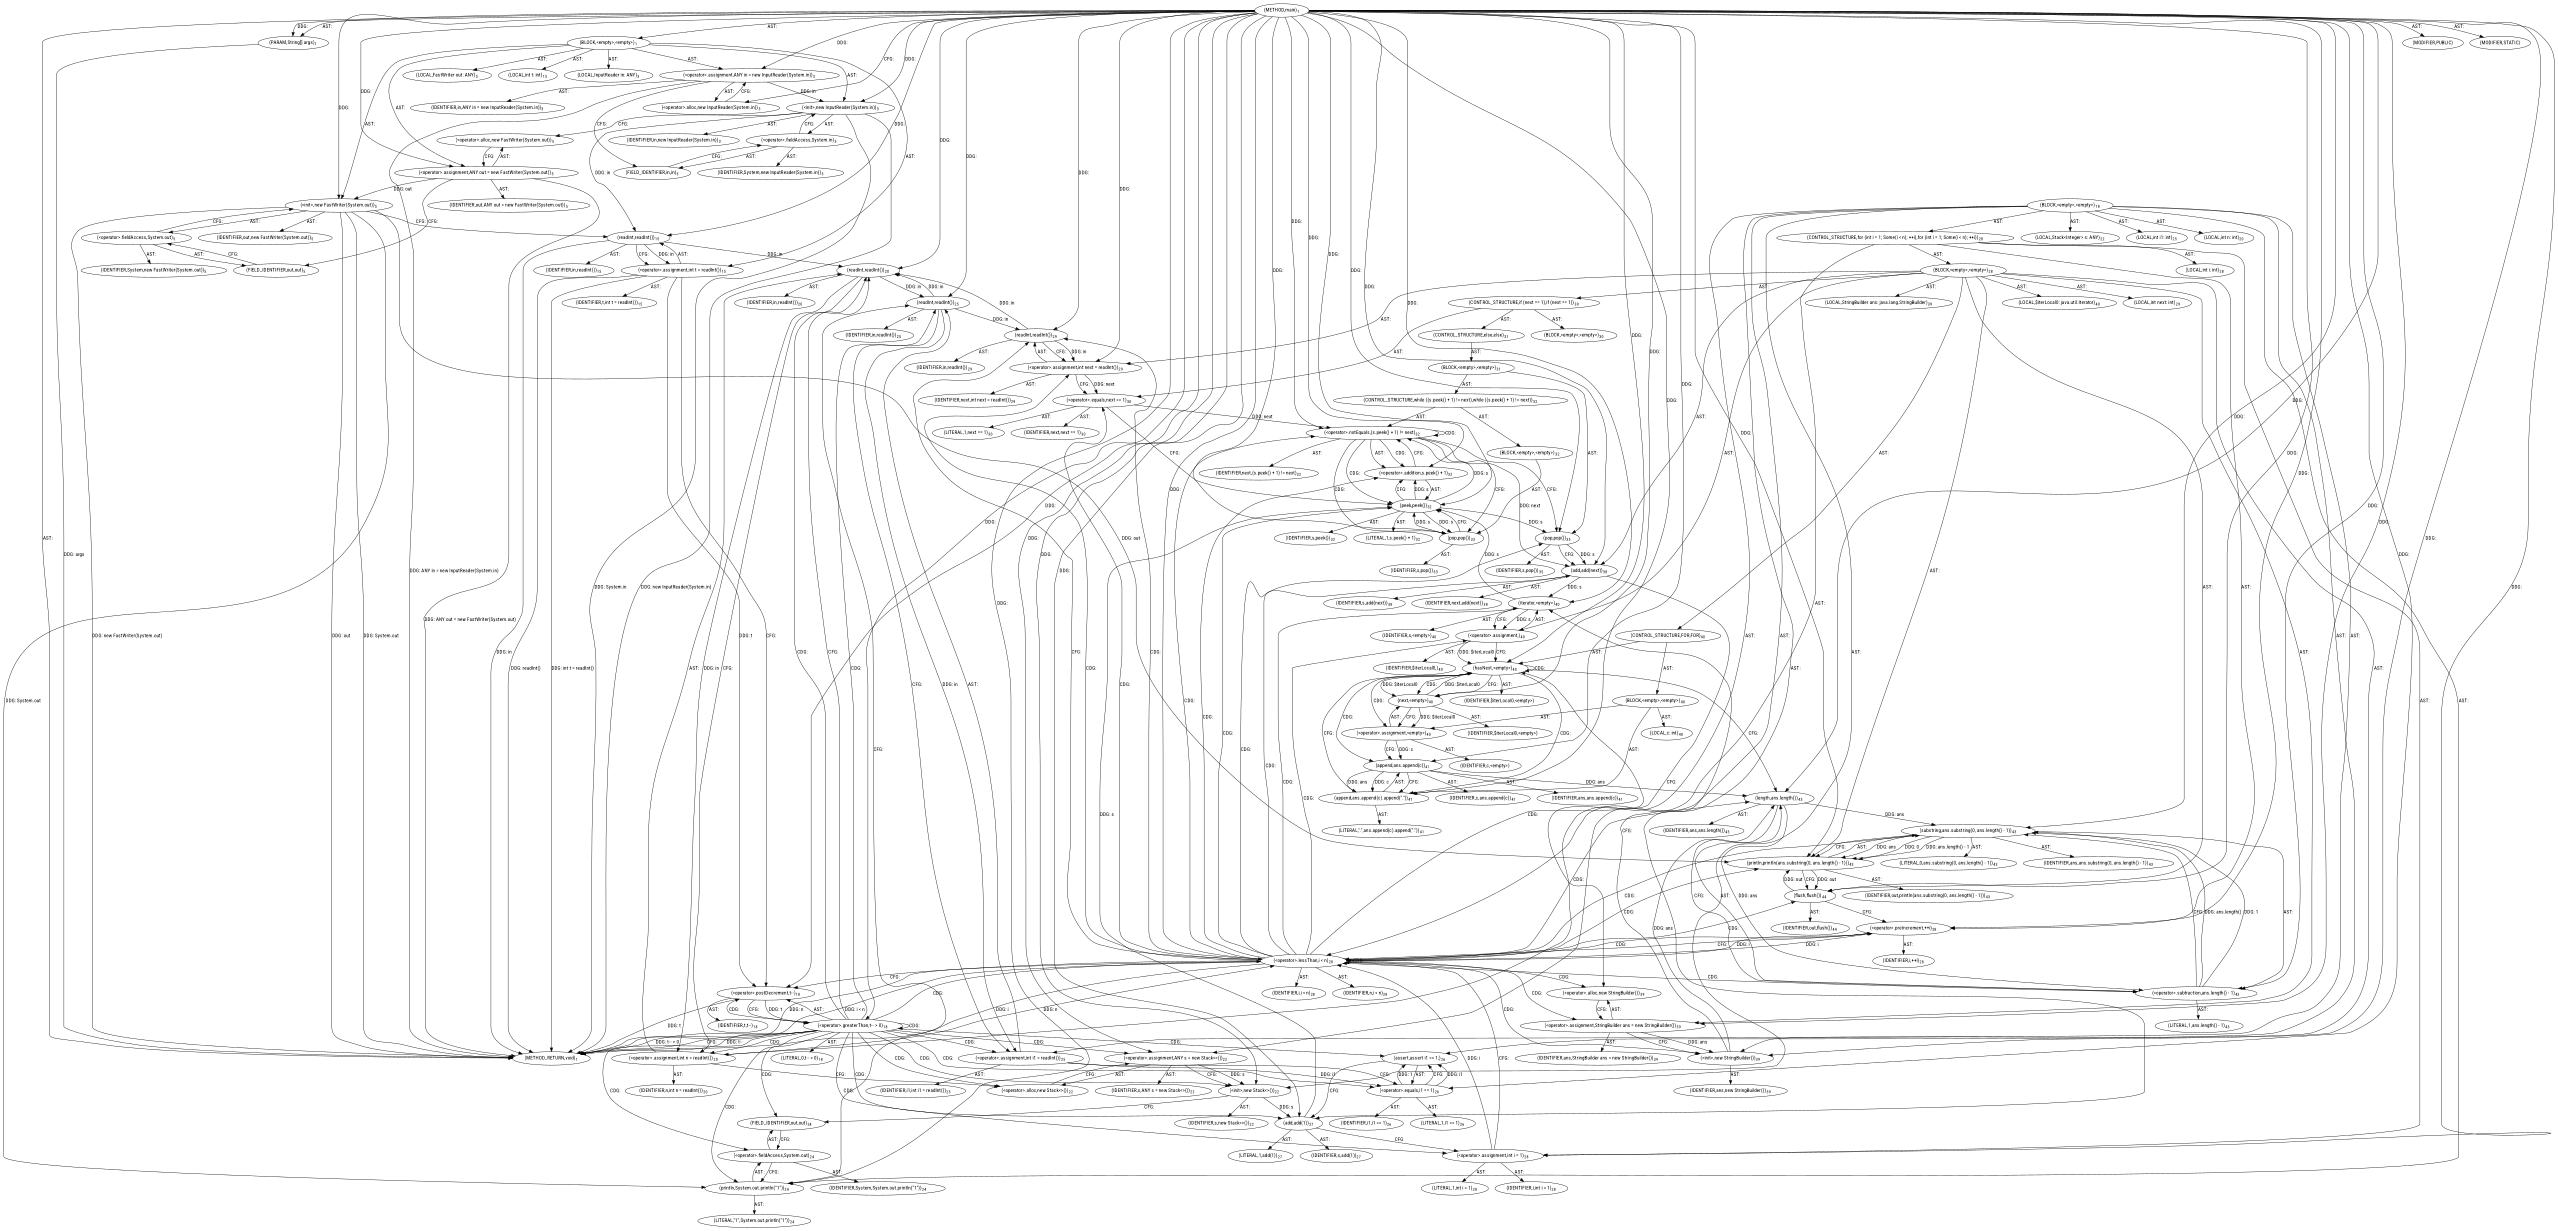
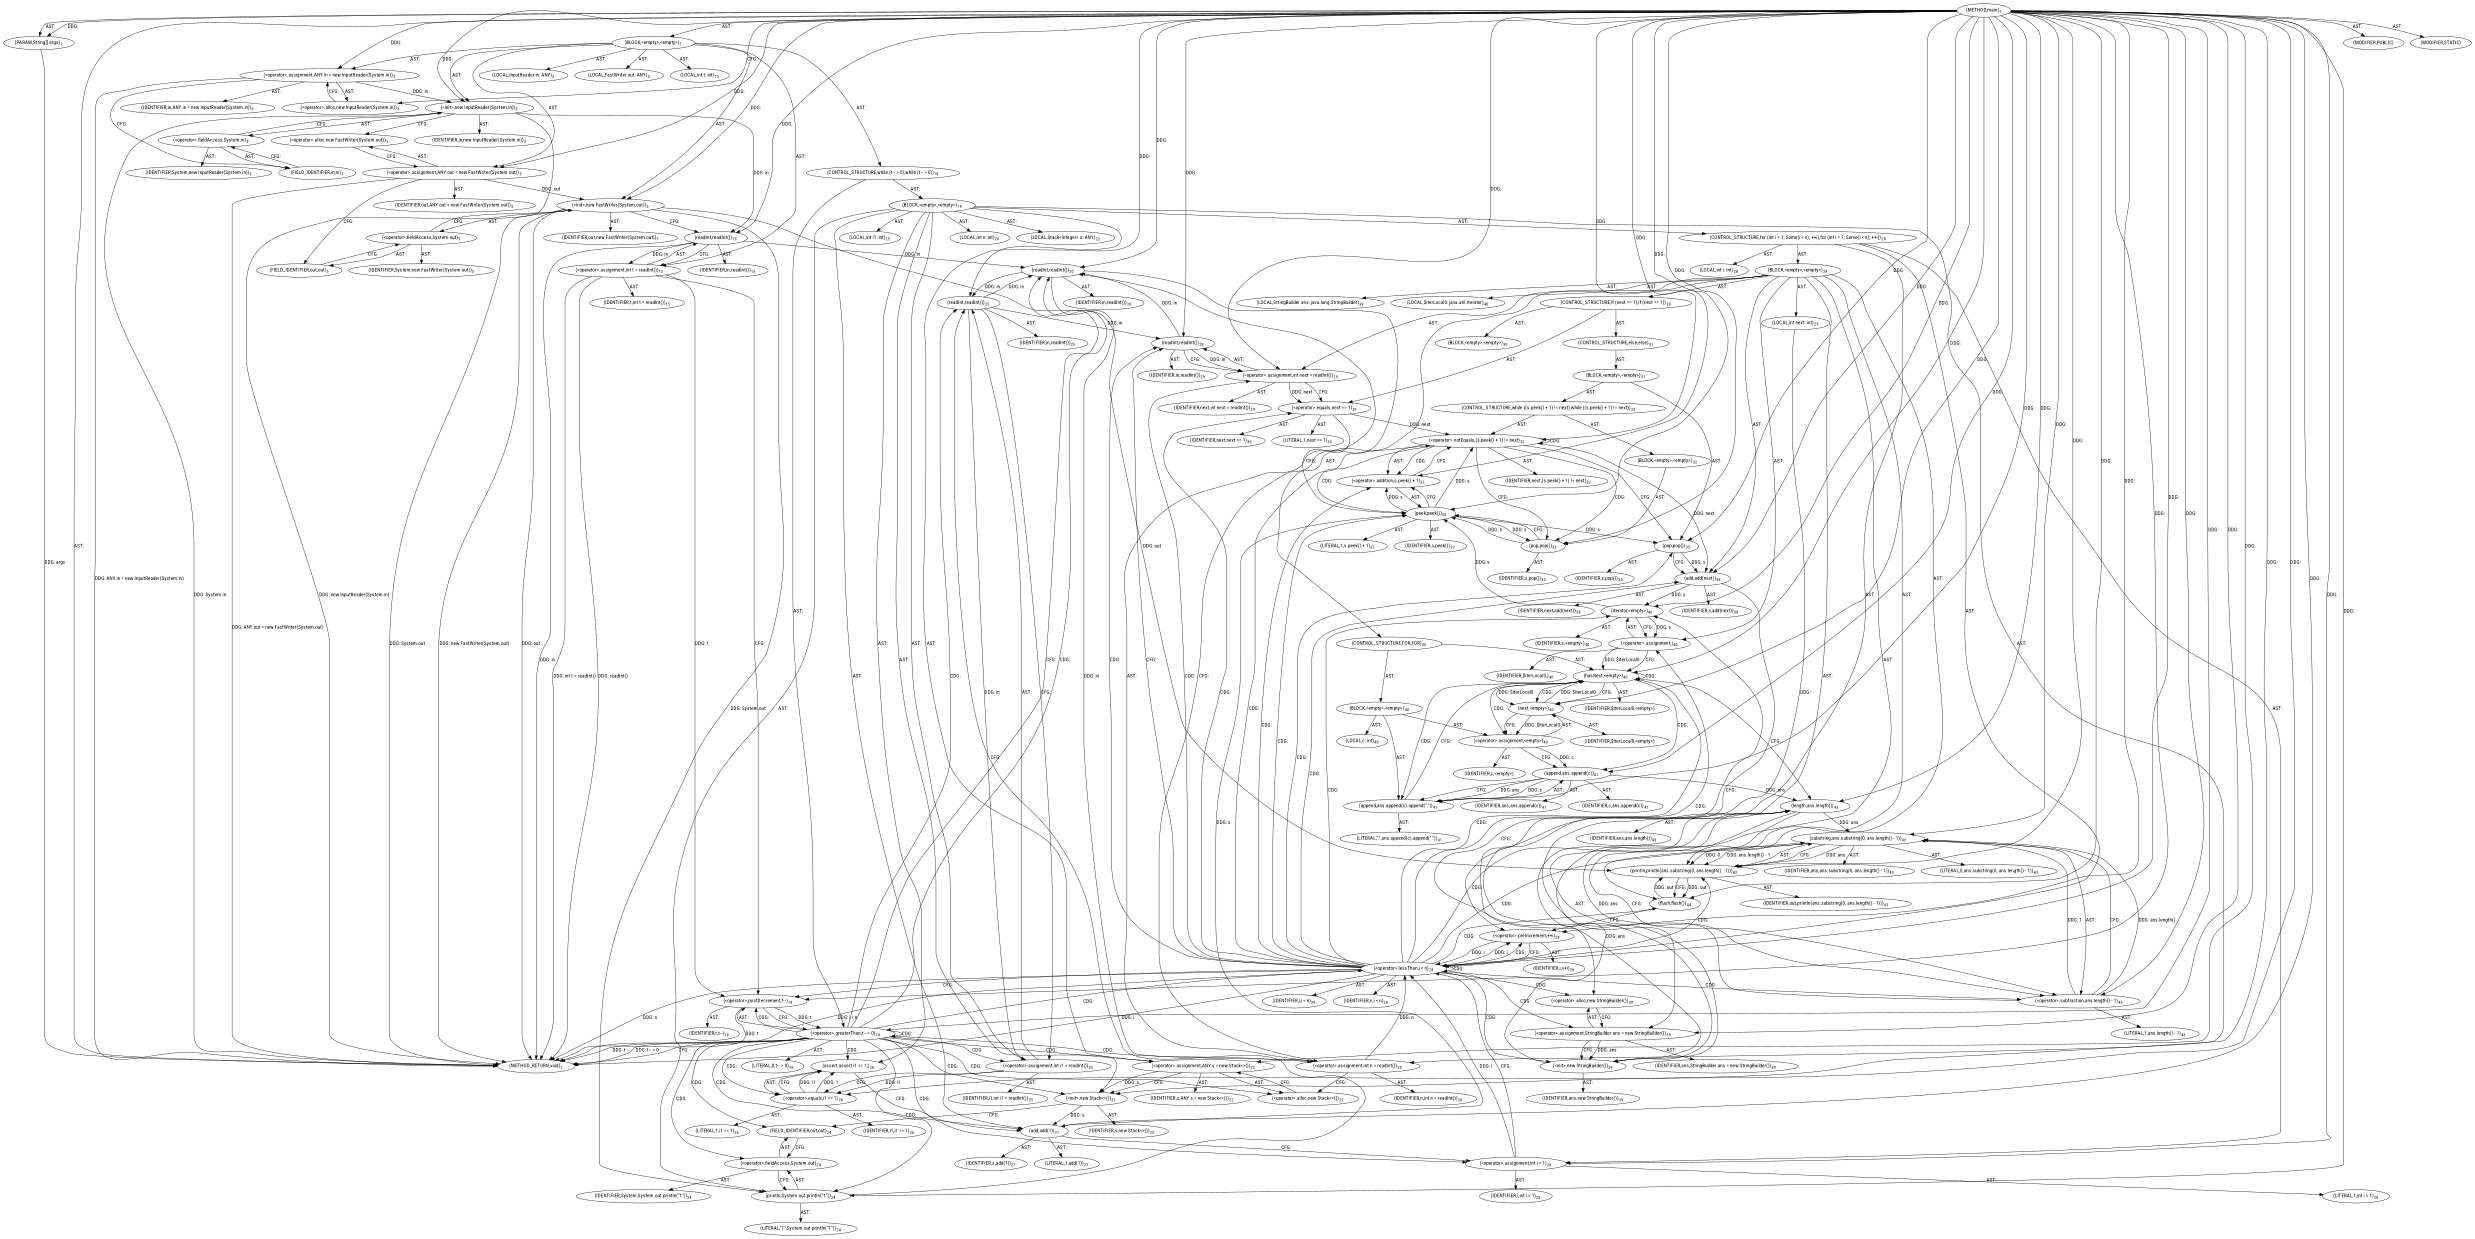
node "(CONTROL_STRUCTURE,while (t-- > 0),while (t-- > 0))": added
edge "(METHOD,main)" -> "(<init>,new StringBuilder())": now "(LOCAL,int next: int)" -> "(<init>,new StringBuilder())"
node "(IDENTIFIER,out,flush())": removed
